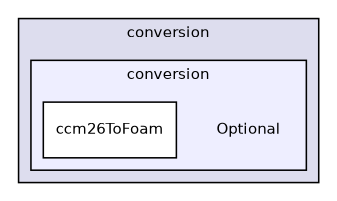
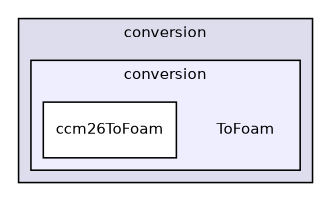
node "Optional": label "Optional" -> "ToFoam"
